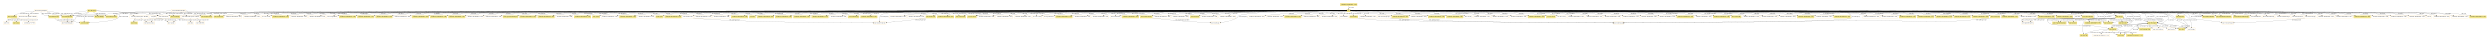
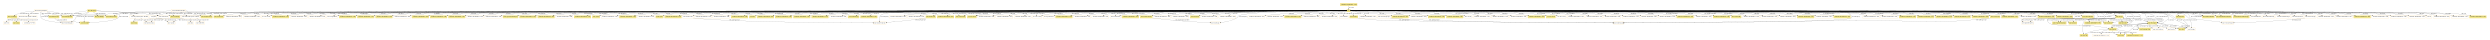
edge "base:EconomyClass" -> "base:UnitedKingdom": now "base:PassengerRay0UK" -> "base:UnitedKingdom"
